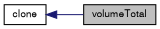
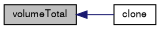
edge "volumeTotal" -> "clone": reversed
